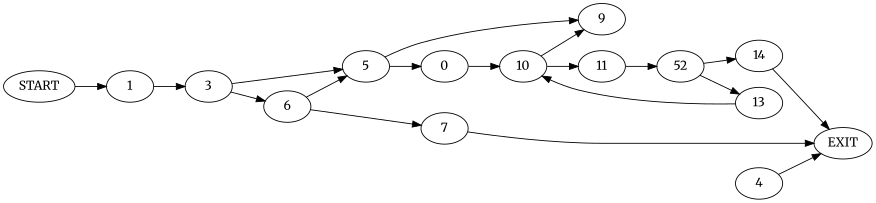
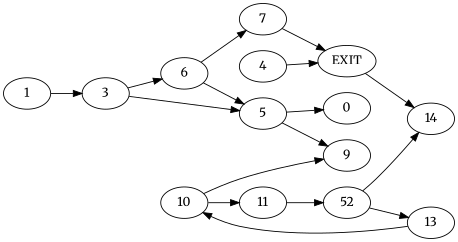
edge "0" -> "10": removed
node "START": removed
edge "14" -> "EXIT": reversed
